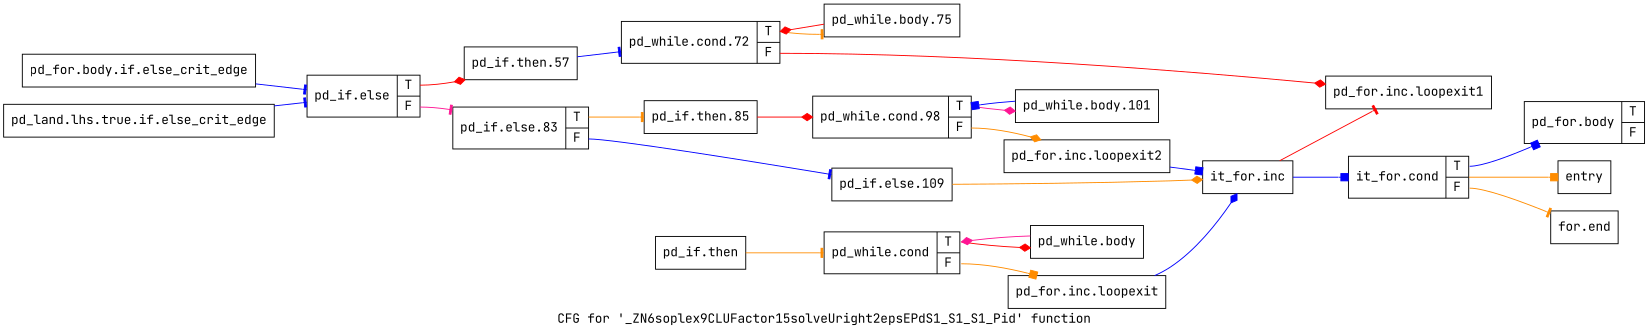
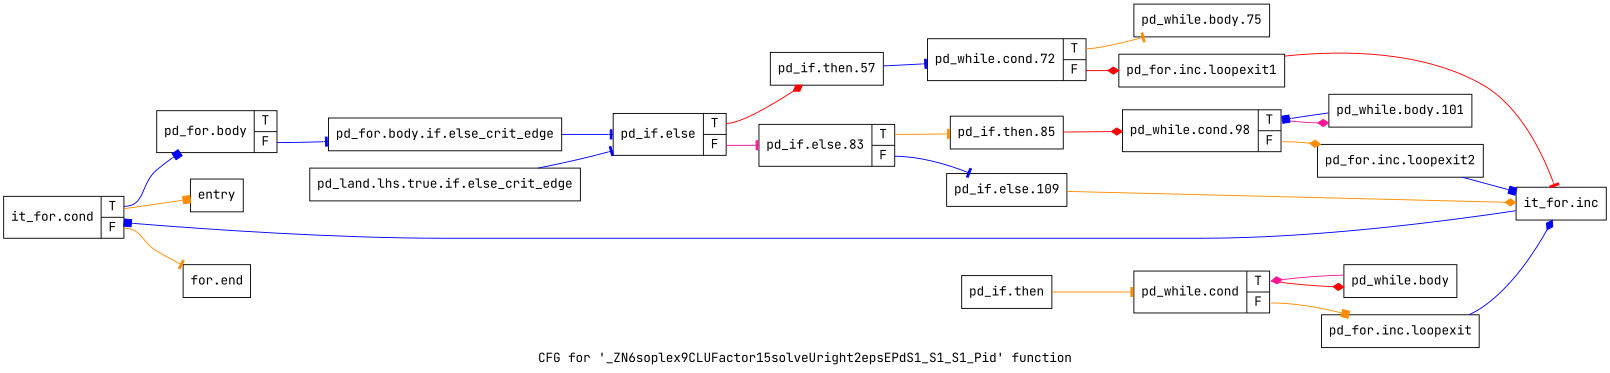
edge "pd_while.body.75" -> "pd_while.cond.72": removed
edge "it_for.inc" -> "pd_for.inc.loopexit1": reversed
edge "pd_for.body" -> "pd_for.body.if.else_crit_edge": added
